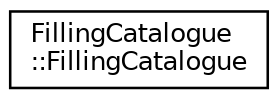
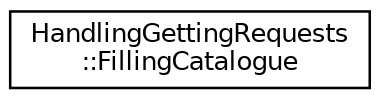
node "FillingCatalogue ::FillingCatalogue": label "FillingCatalogue ::FillingCatalogue" -> "HandlingGettingRequests ::FillingCatalogue"
